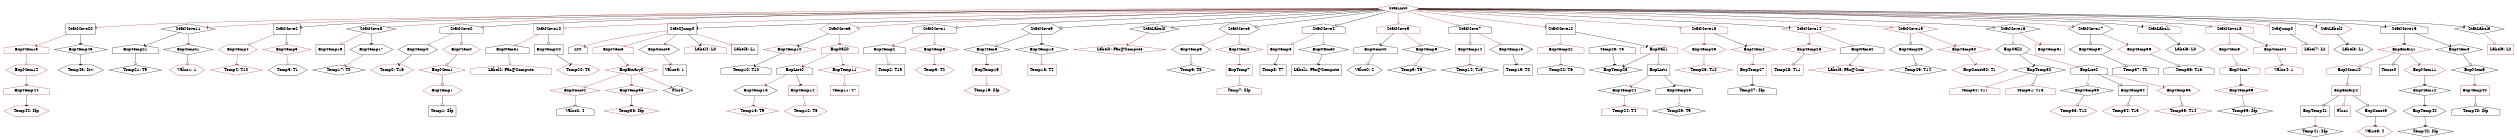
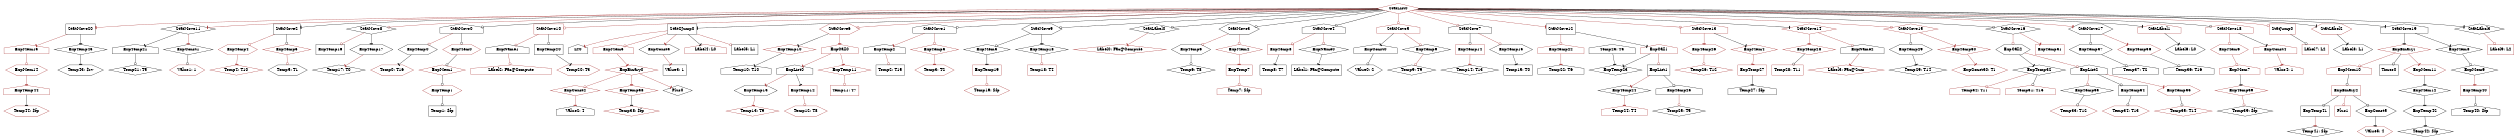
edge "ExpTemp29" -> "Temp29: T14": arrowhead odot -> tee
edge "ExpList1" -> "ExpTemp25": arrowhead tee -> odot
